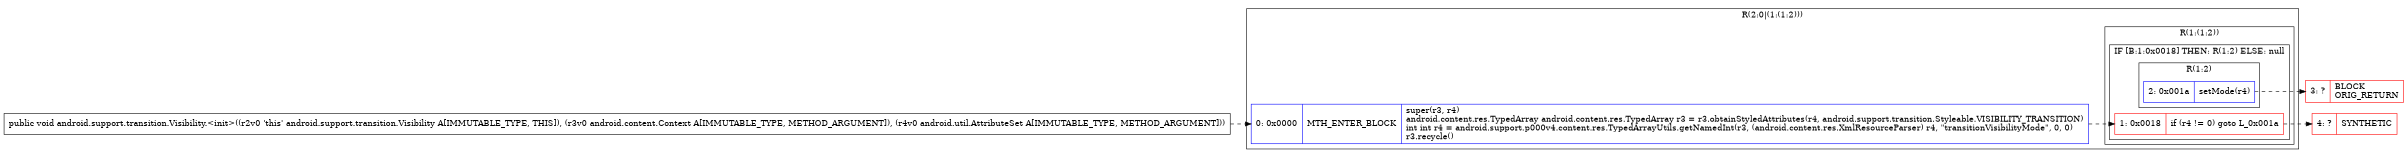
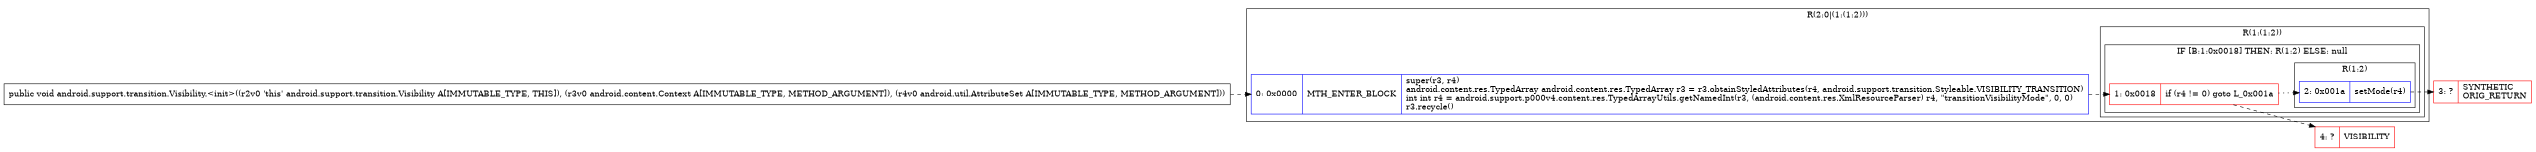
node "3: ?": text "BLOCK" -> "SYNTHETIC"
edge "1: 0x0018" -> "2: 0x001a": added
node "4: ?": text "SYNTHETIC" -> "VISIBILITY"
